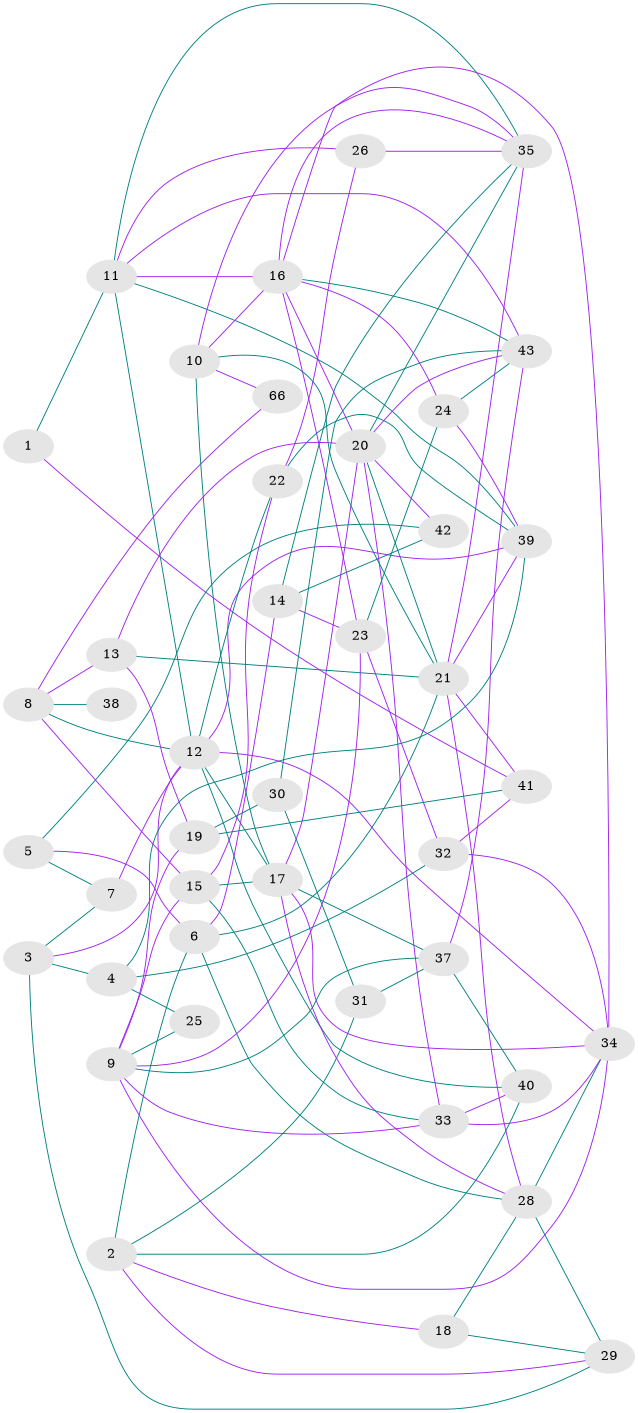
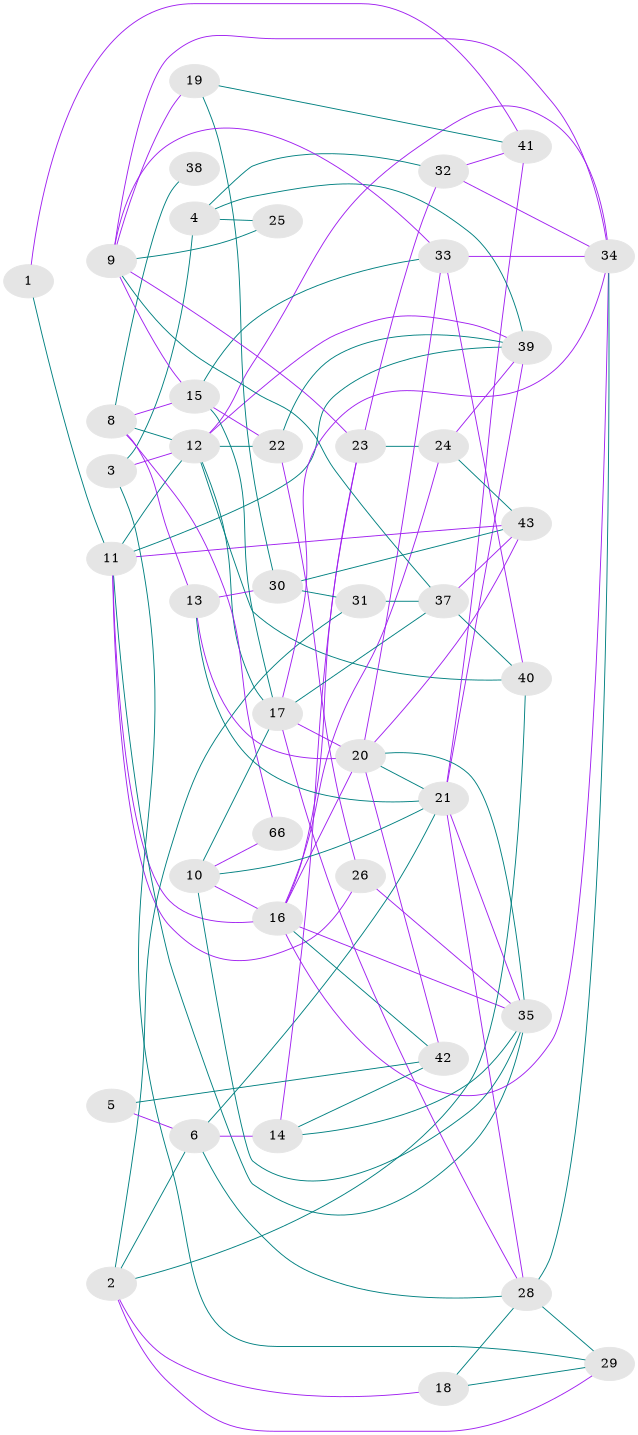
edge "35" -- "10": color purple -> teal
edge "16" -- "43": now "16" -- "42"
edge "13" -- "19": now "13" -- "30"
node "7": removed
